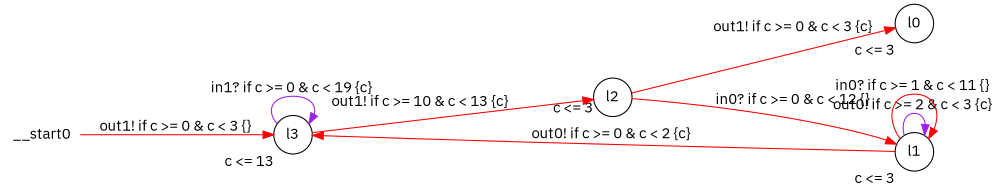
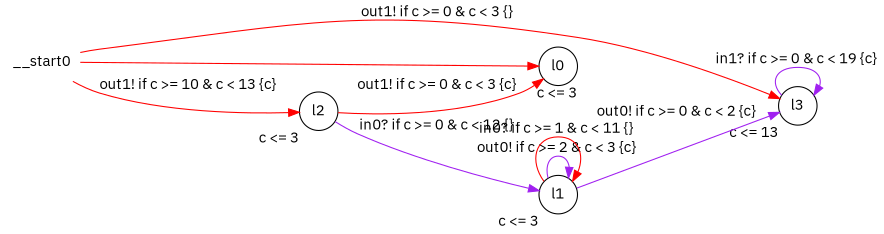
edge "__start0" -> "l0 c <= 3": added
edge "l2 c <= 3" -> "l1 c <= 3": color red -> purple
edge "l3 c <= 13" -> "l2 c <= 3": now "__start0" -> "l2 c <= 3"
edge "l1 c <= 3" -> "l3 c <= 13": color red -> purple
